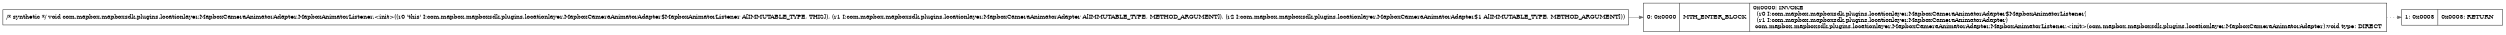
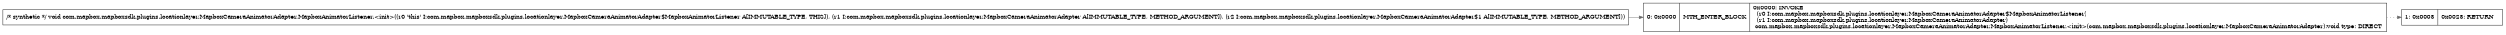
node "1: 0x0003": text "0x0003: RETURN" -> "0x0023: RETURN"
